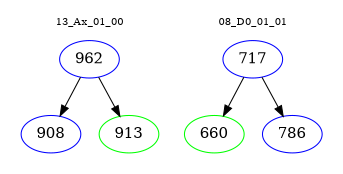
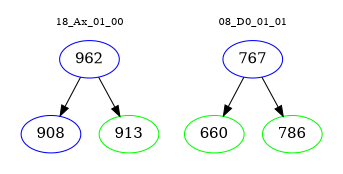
cluster "13_Ax_01_00": label "13_Ax_01_00" -> "18_Ax_01_00"
node "717": label "717" -> "767"
node "786": color blue -> green
